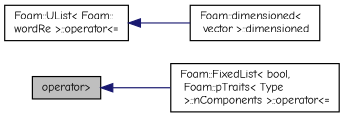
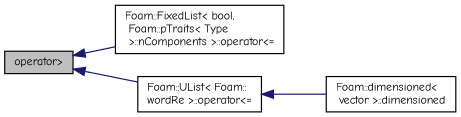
edge "Foam::UList< Foam:: wordRe >::operator<=" -> "operator>": added
